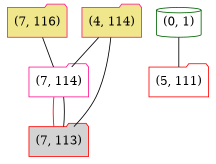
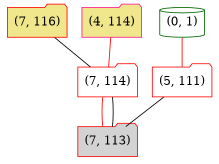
node "(7, 116)": color deeppink -> red
edge "(4, 114)" -- "(7, 114)": color black -> red
edge "(0, 1)" -- "(5, 111)": color black -> red
node "(7, 114)": color deeppink -> red
edge "(4, 114)" -- "(7, 113)": now "(5, 111)" -- "(7, 113)"
